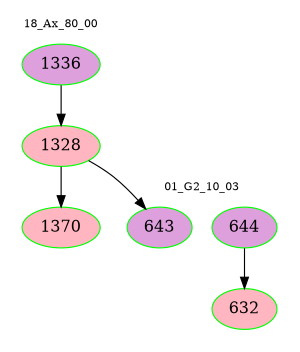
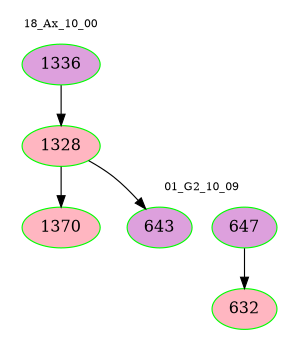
cluster "18_Ax_80_00": label "18_Ax_80_00" -> "18_Ax_10_00"
cluster "01_G2_10_03": label "01_G2_10_03" -> "01_G2_10_09"
node "644": label "644" -> "647"
